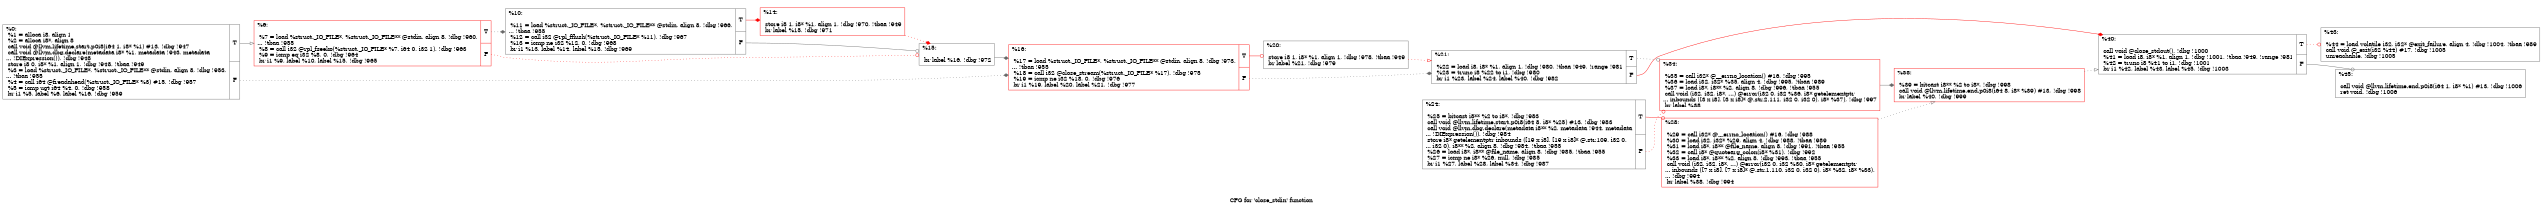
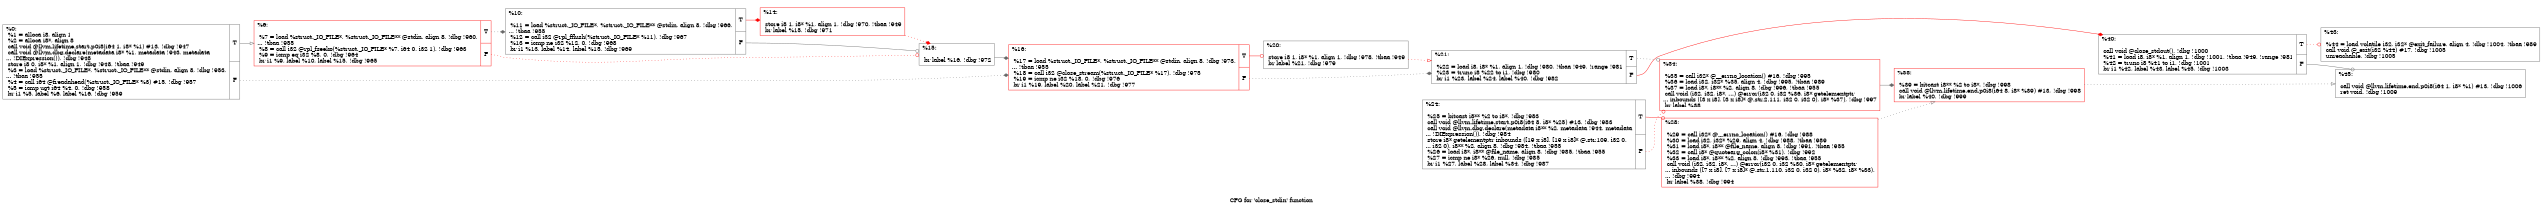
edge "%38:" -> "%40:": now "%38:" -> "%45:"
node "%45:": text "ret void, !dbg !1006" -> "ret void, !dbg !1009"
